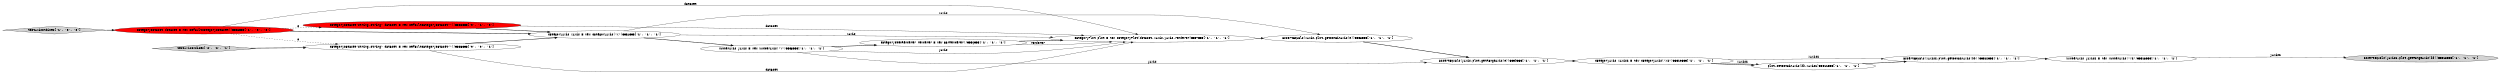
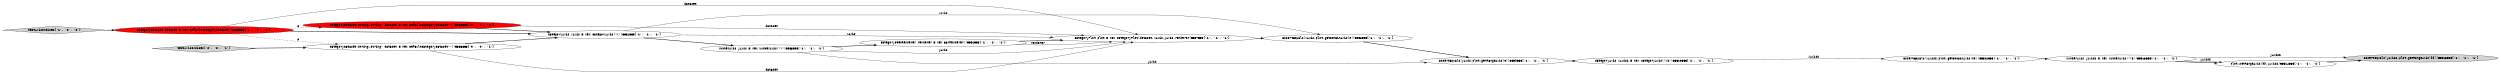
node "plot.setRangeAxis(99,yAxis2)@@@14@@@['1', '1', '1']": added
node "plot.setDomainAxis(99,xAxis2)@@@11@@@['1', '1', '1']": removed
